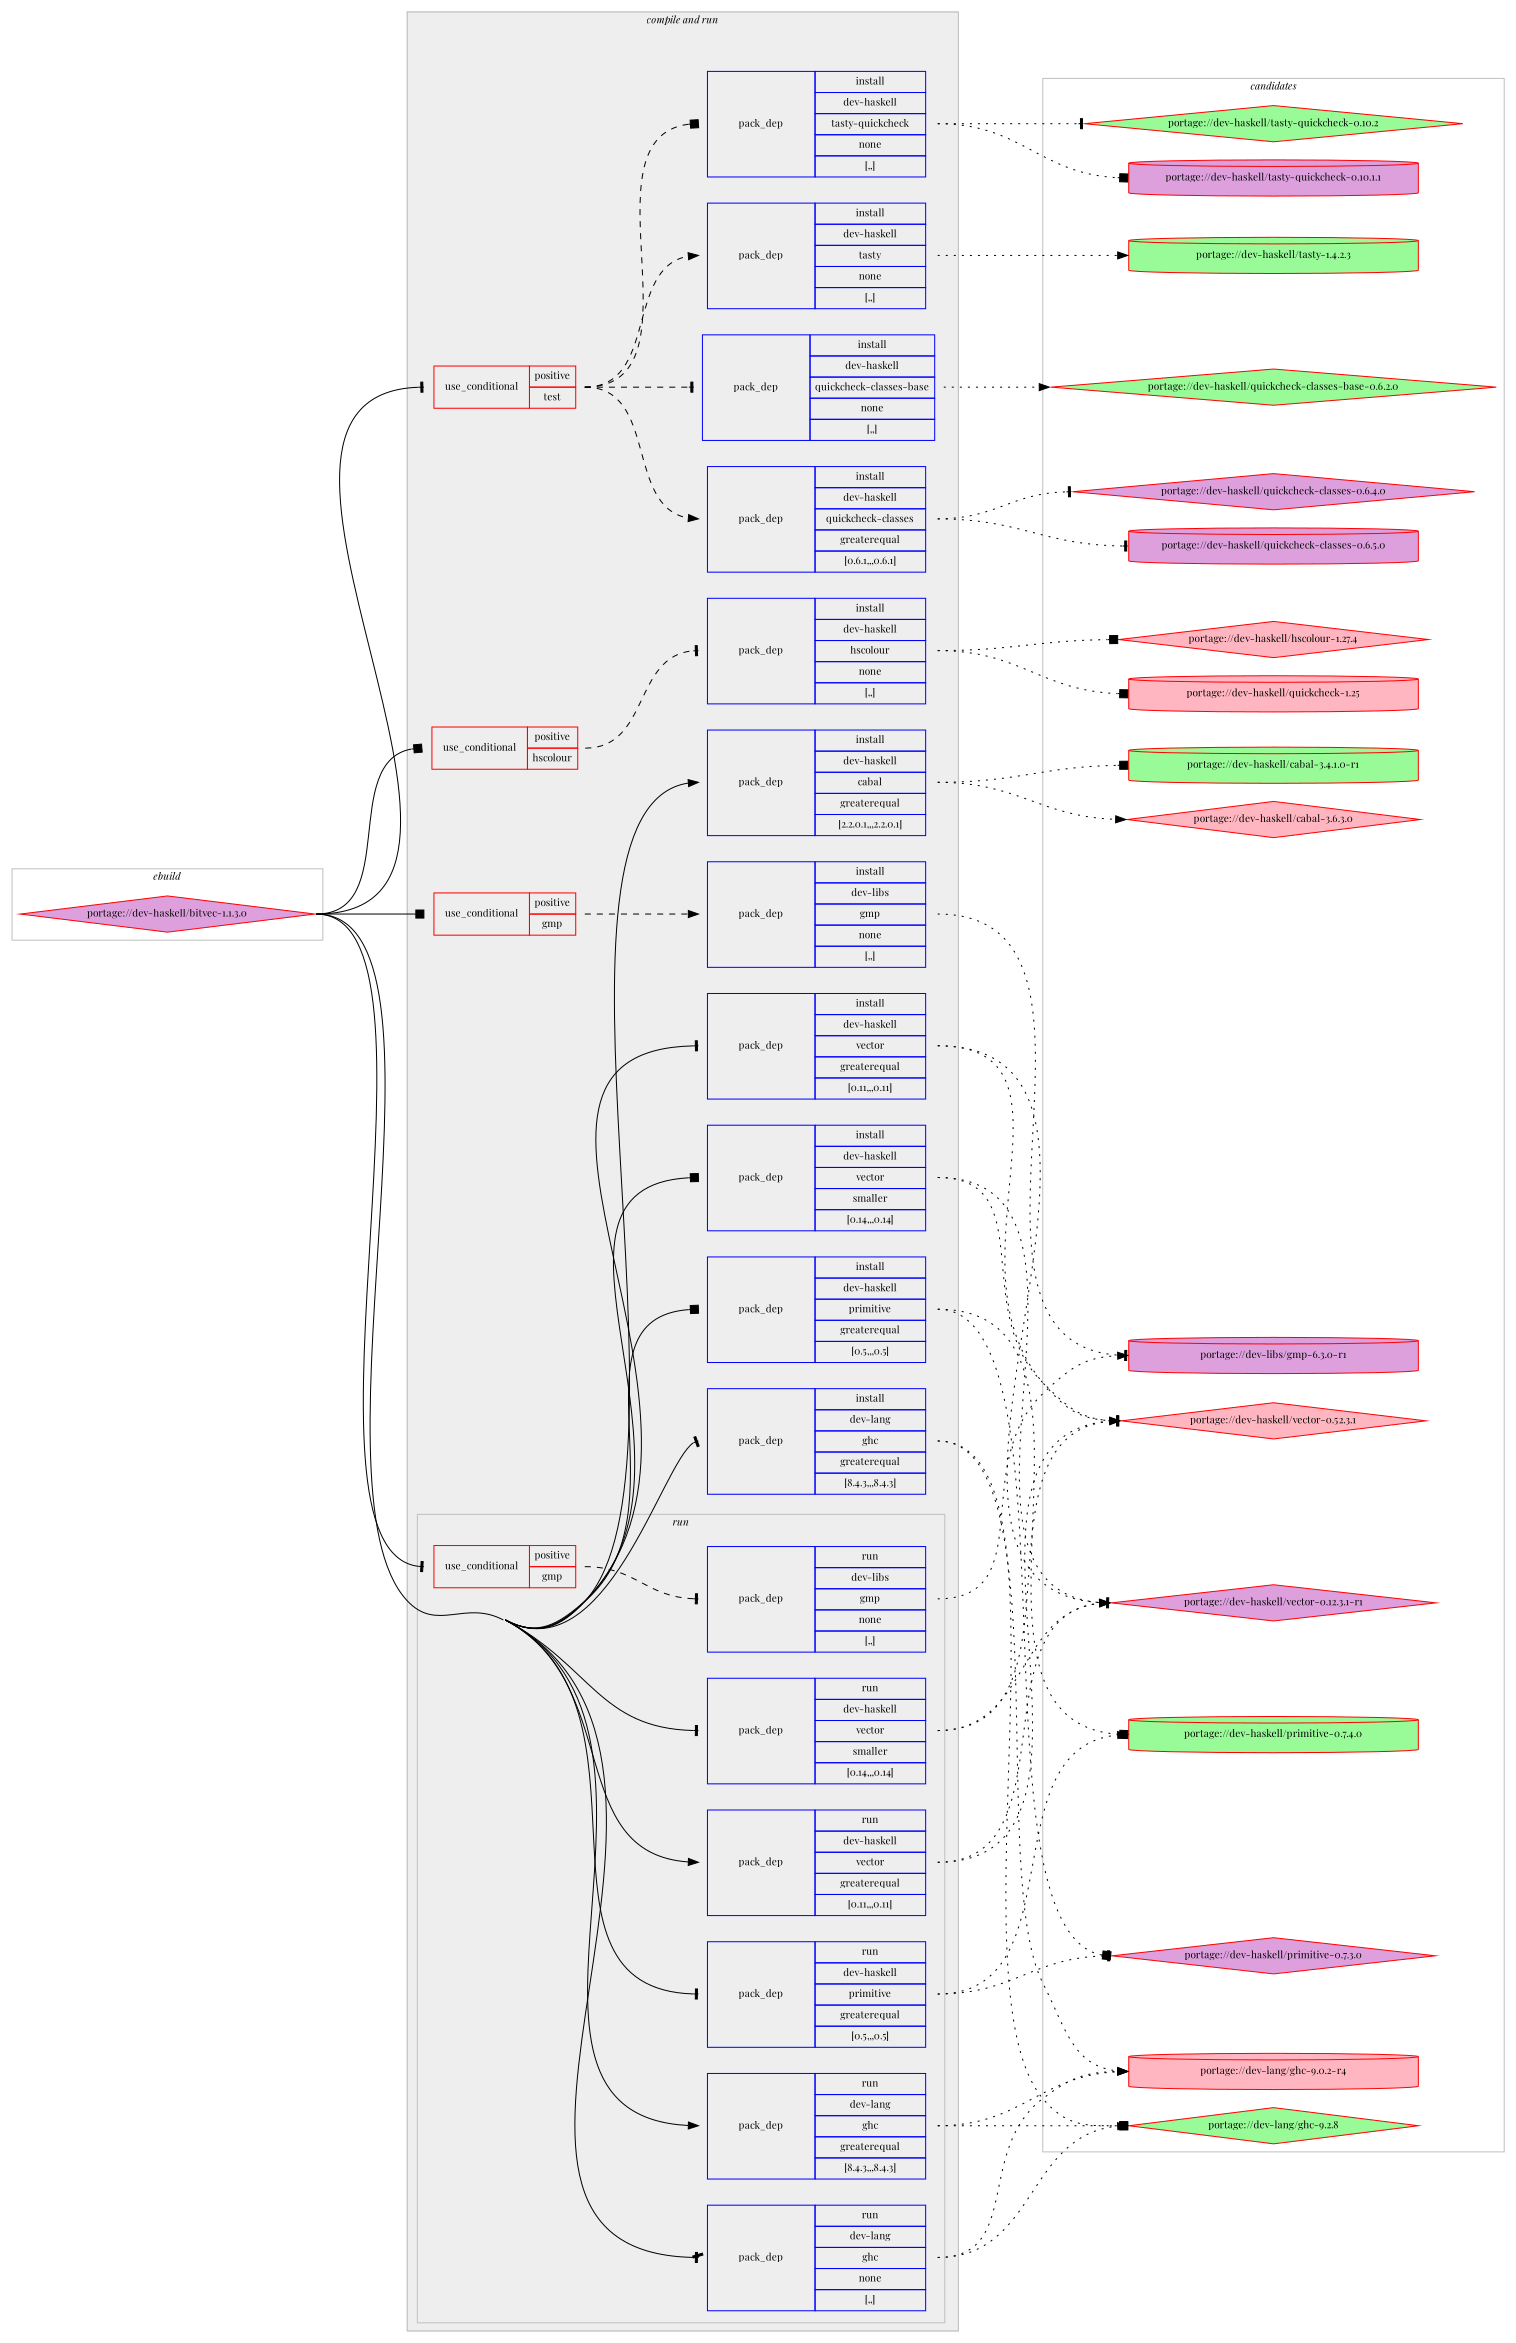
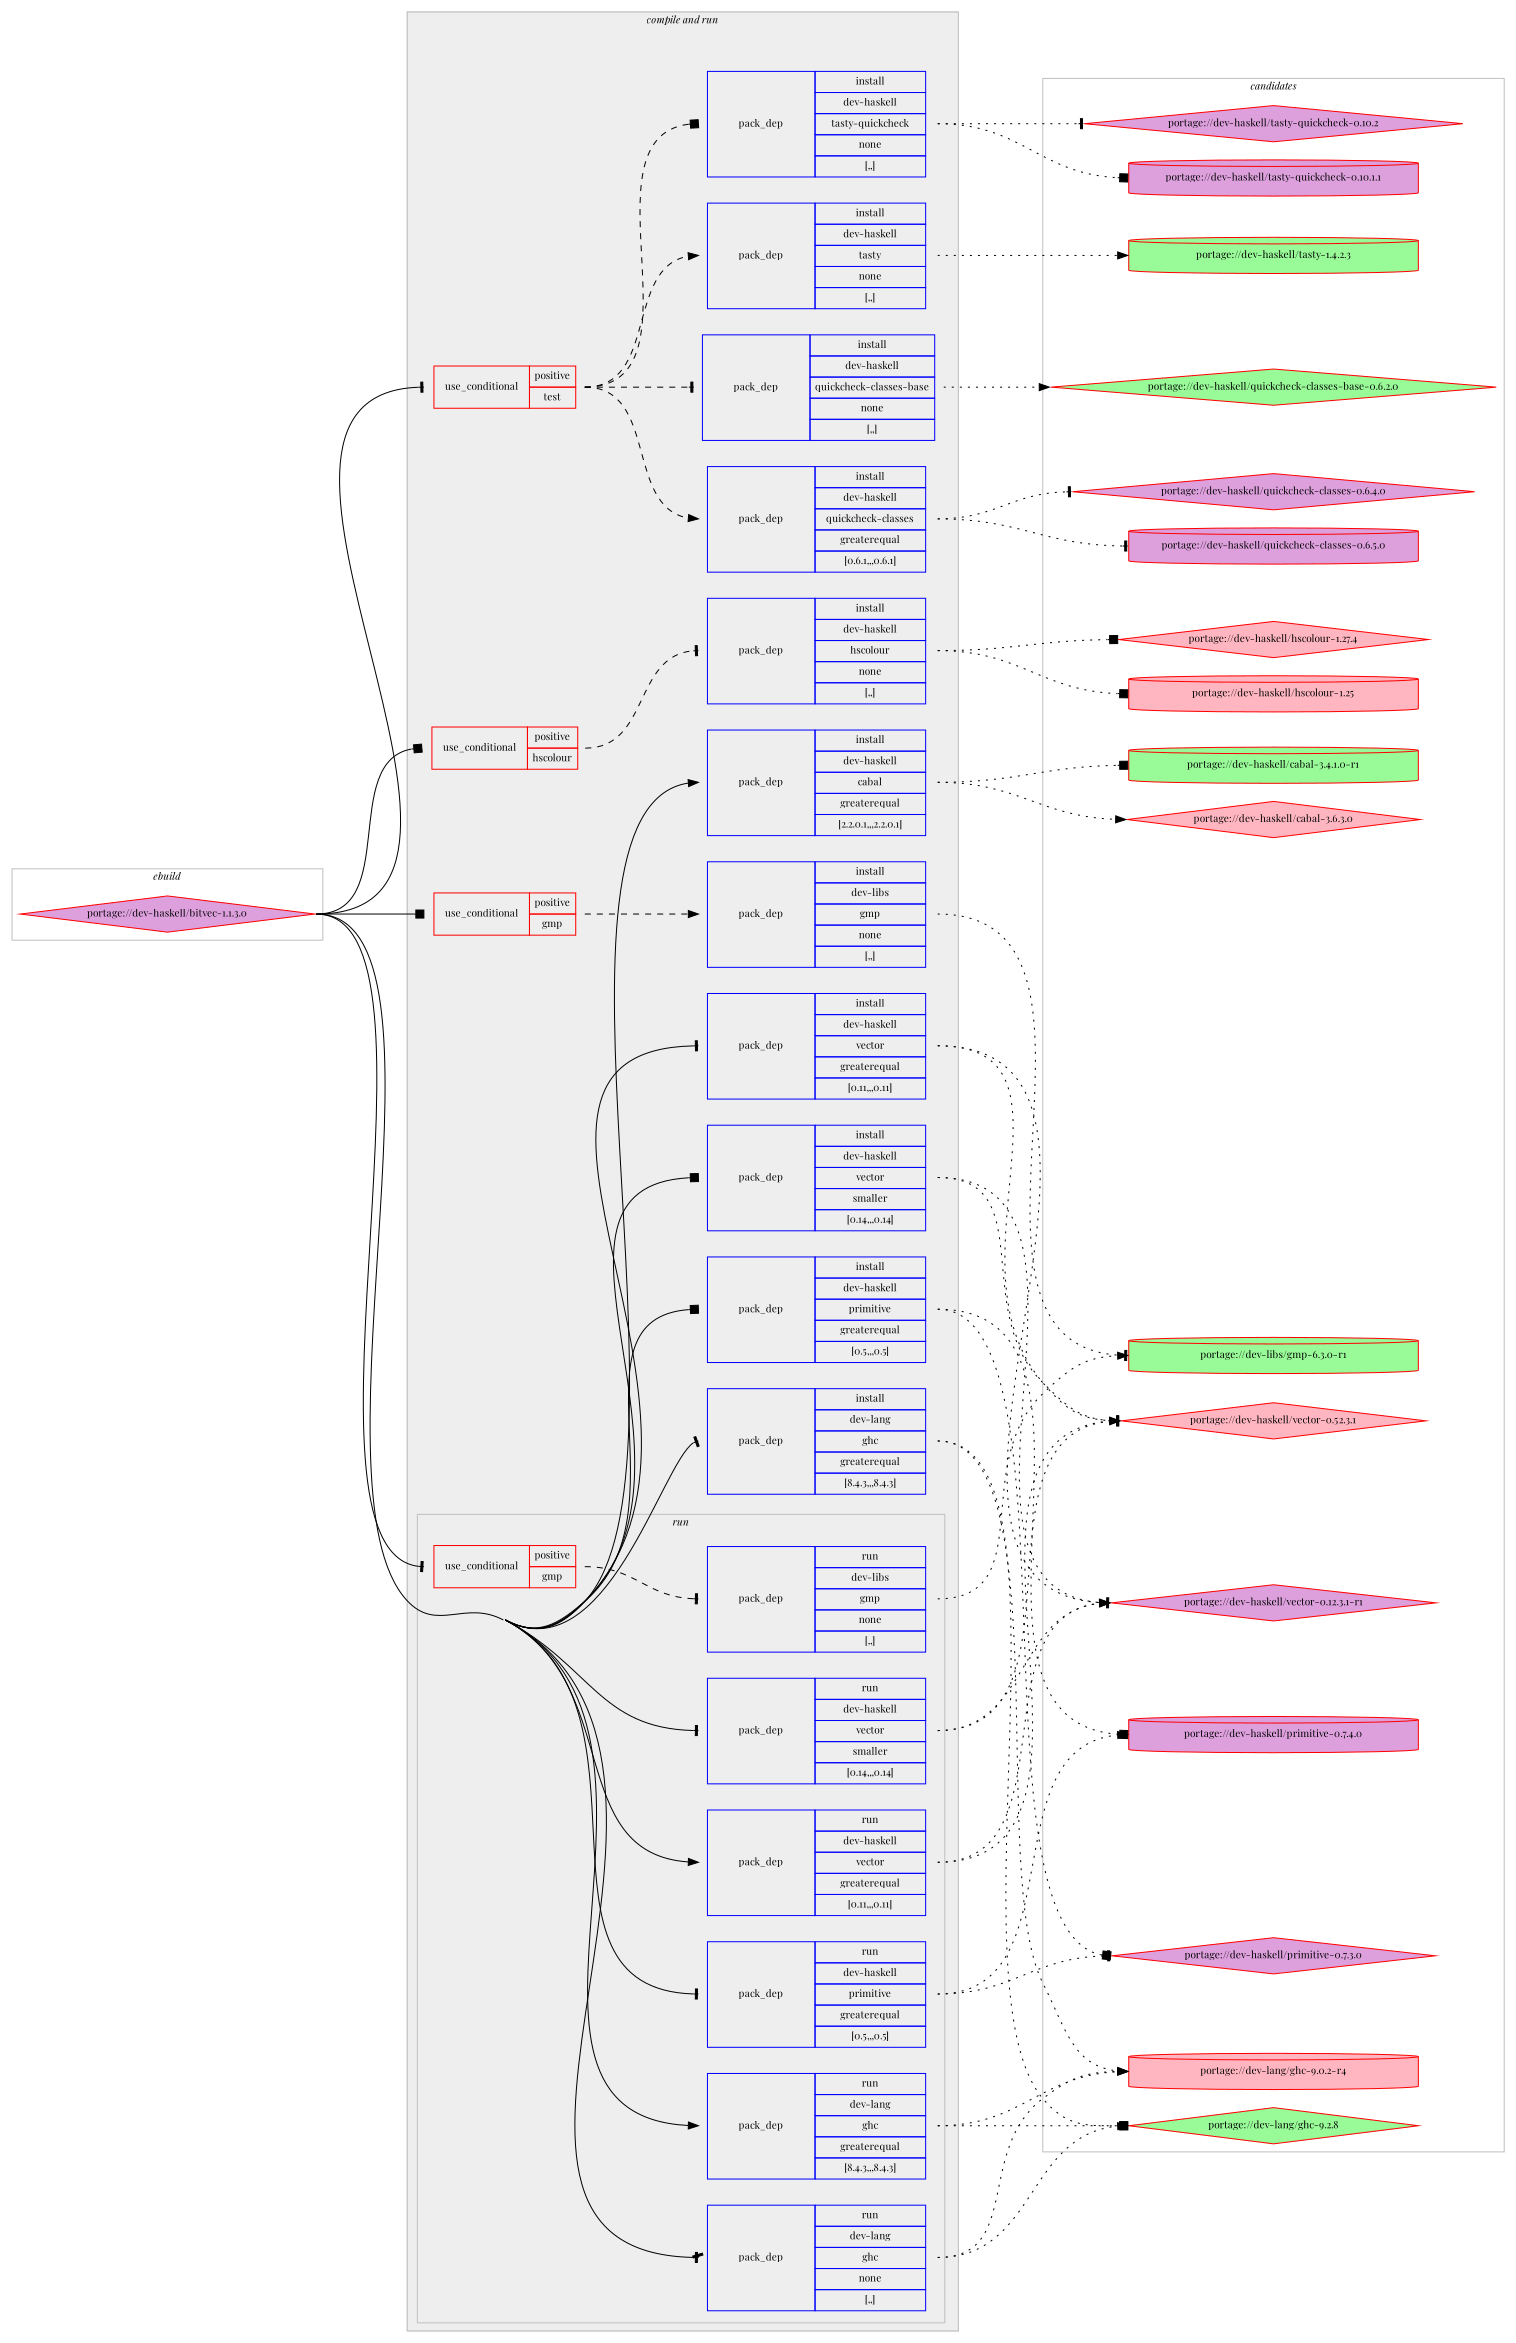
node "portage://dev-haskell/tasty-quickcheck-0.10.2": fillcolor palegreen -> plum
node "portage://dev-haskell/quickcheck-1.25": label "portage://dev-haskell/quickcheck-1.25" -> "portage://dev-haskell/hscolour-1.25"
node "portage://dev-libs/gmp-6.3.0-r1": fillcolor plum -> palegreen
node "portage://dev-haskell/primitive-0.7.4.0": fillcolor palegreen -> plum
